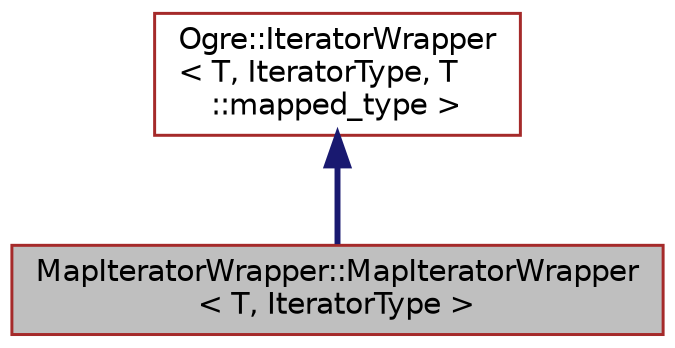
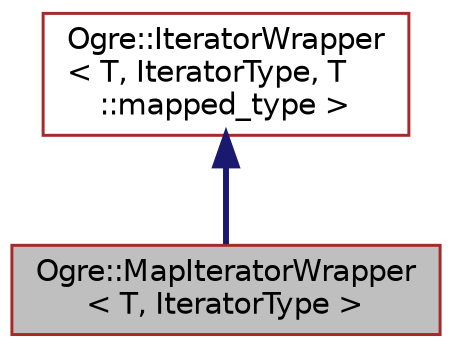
node "MapIteratorWrapper::MapIteratorWrapper < T, IteratorType >": label "MapIteratorWrapper::MapIteratorWrapper < T, IteratorType >" -> "Ogre::MapIteratorWrapper < T, IteratorType >"
